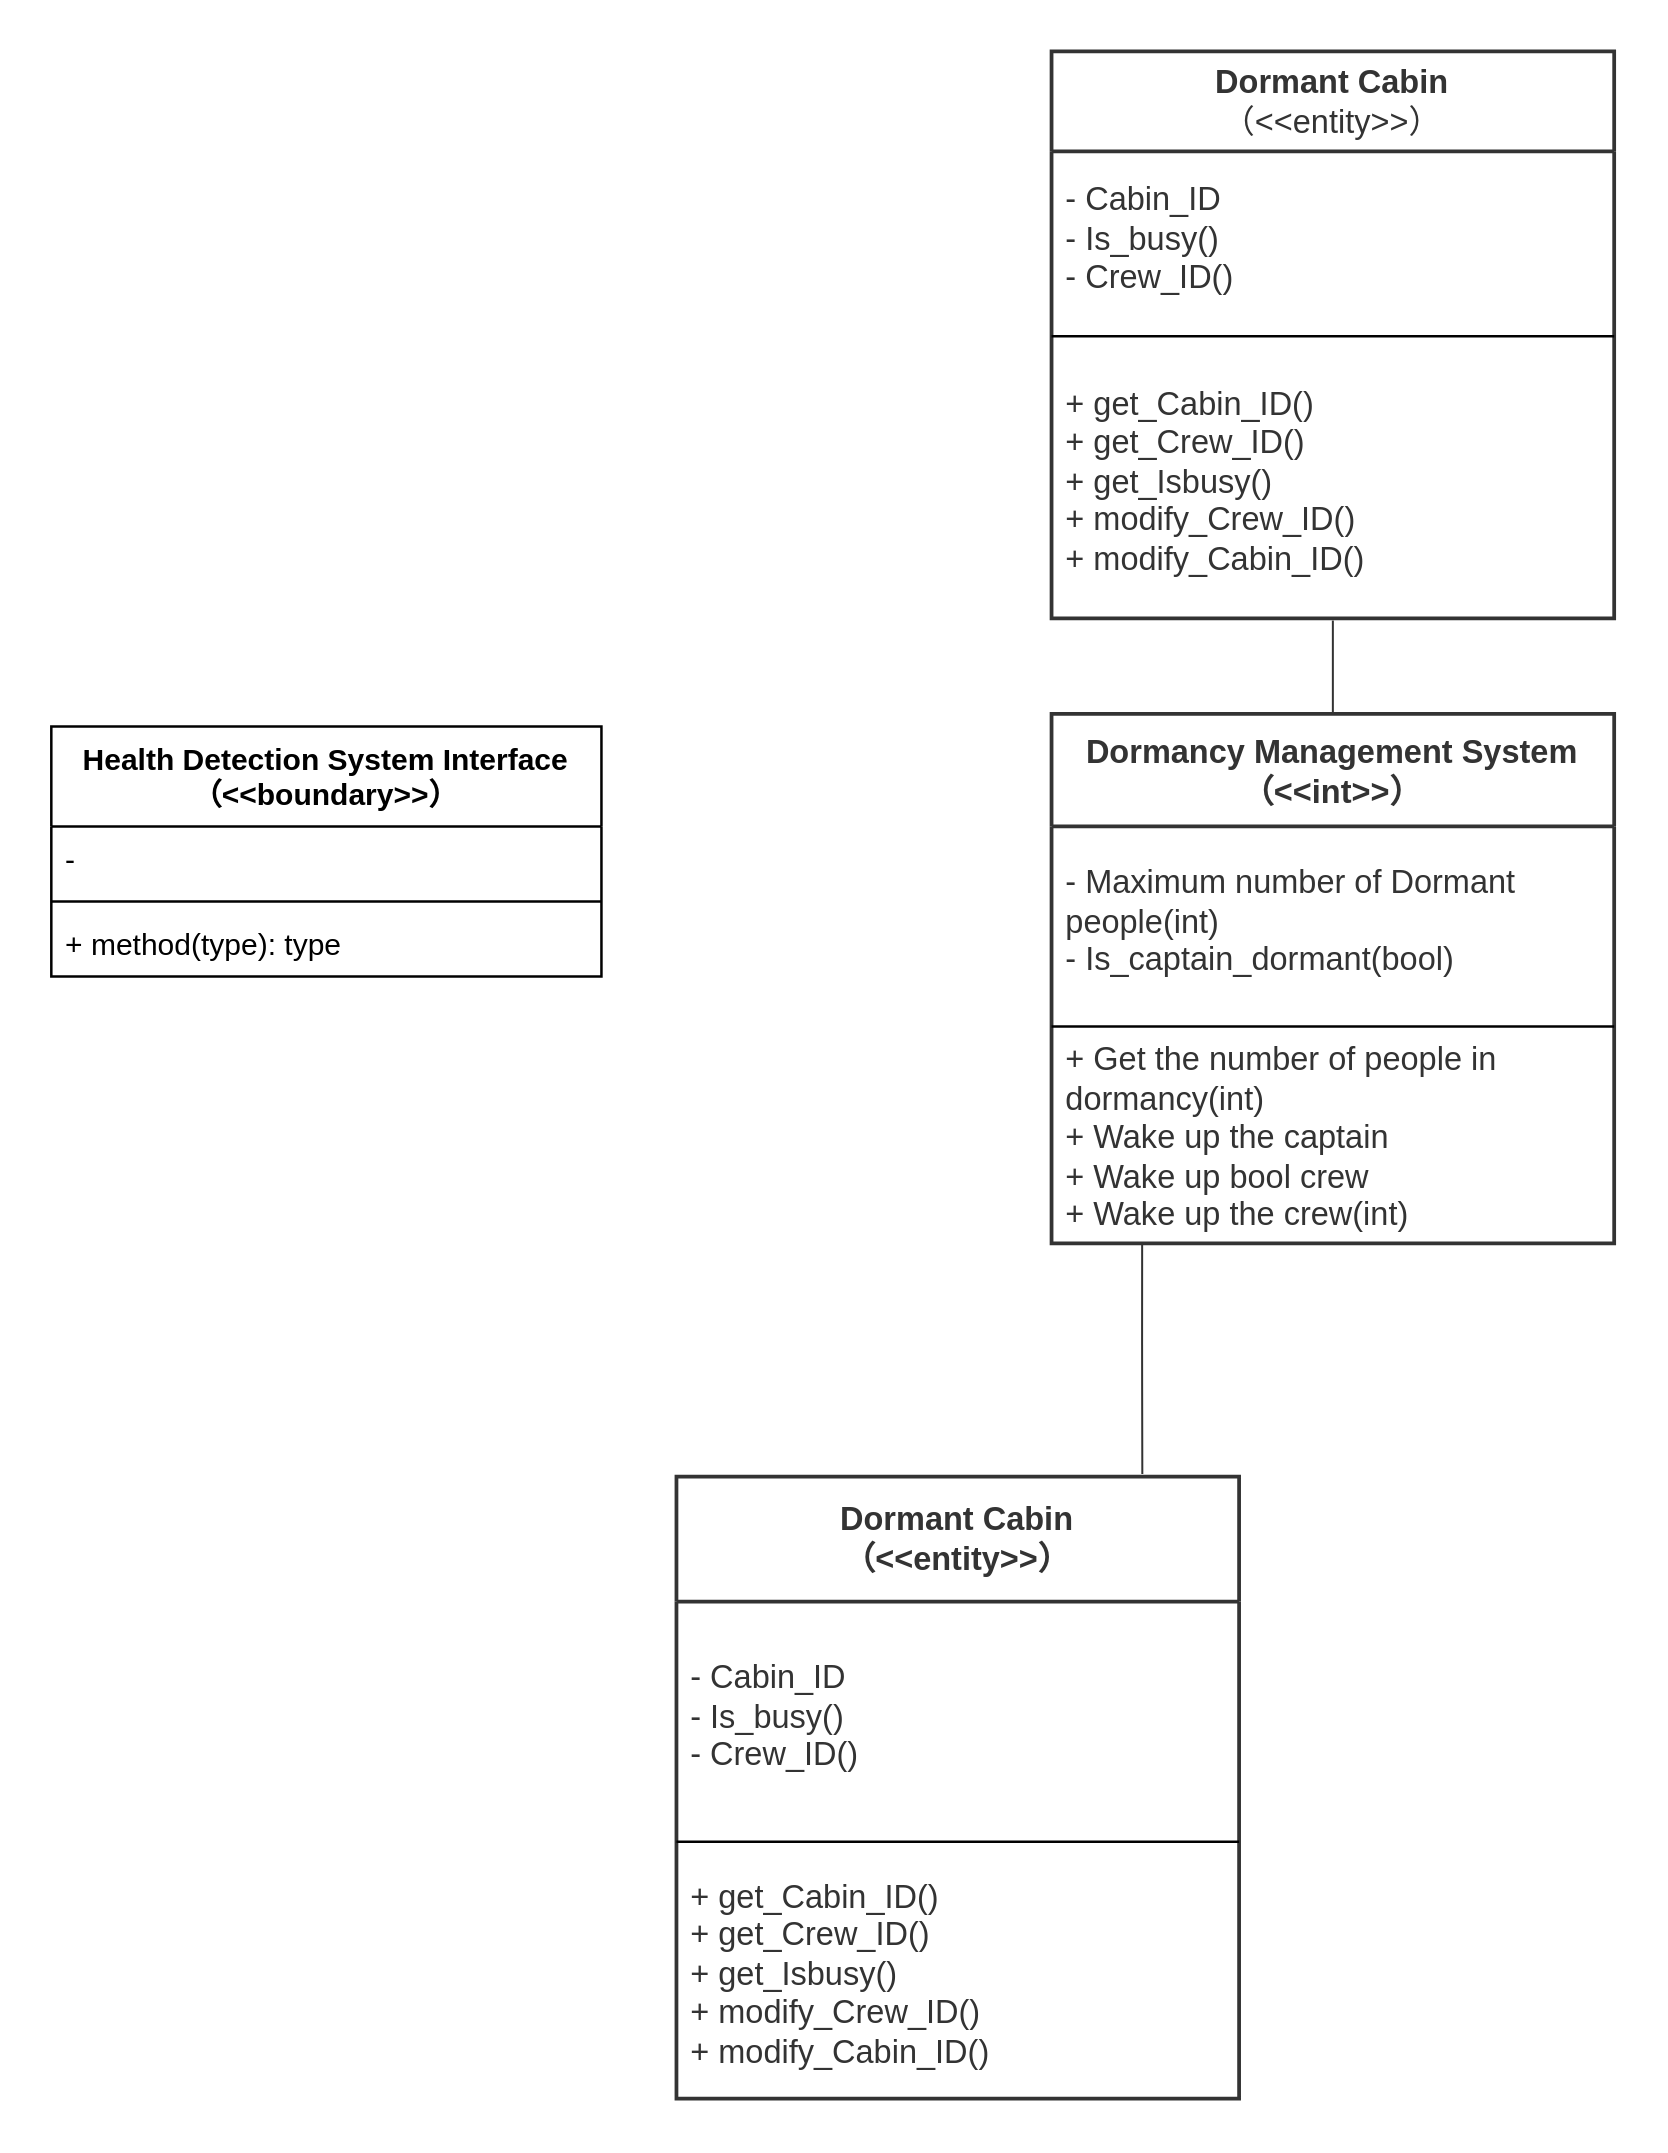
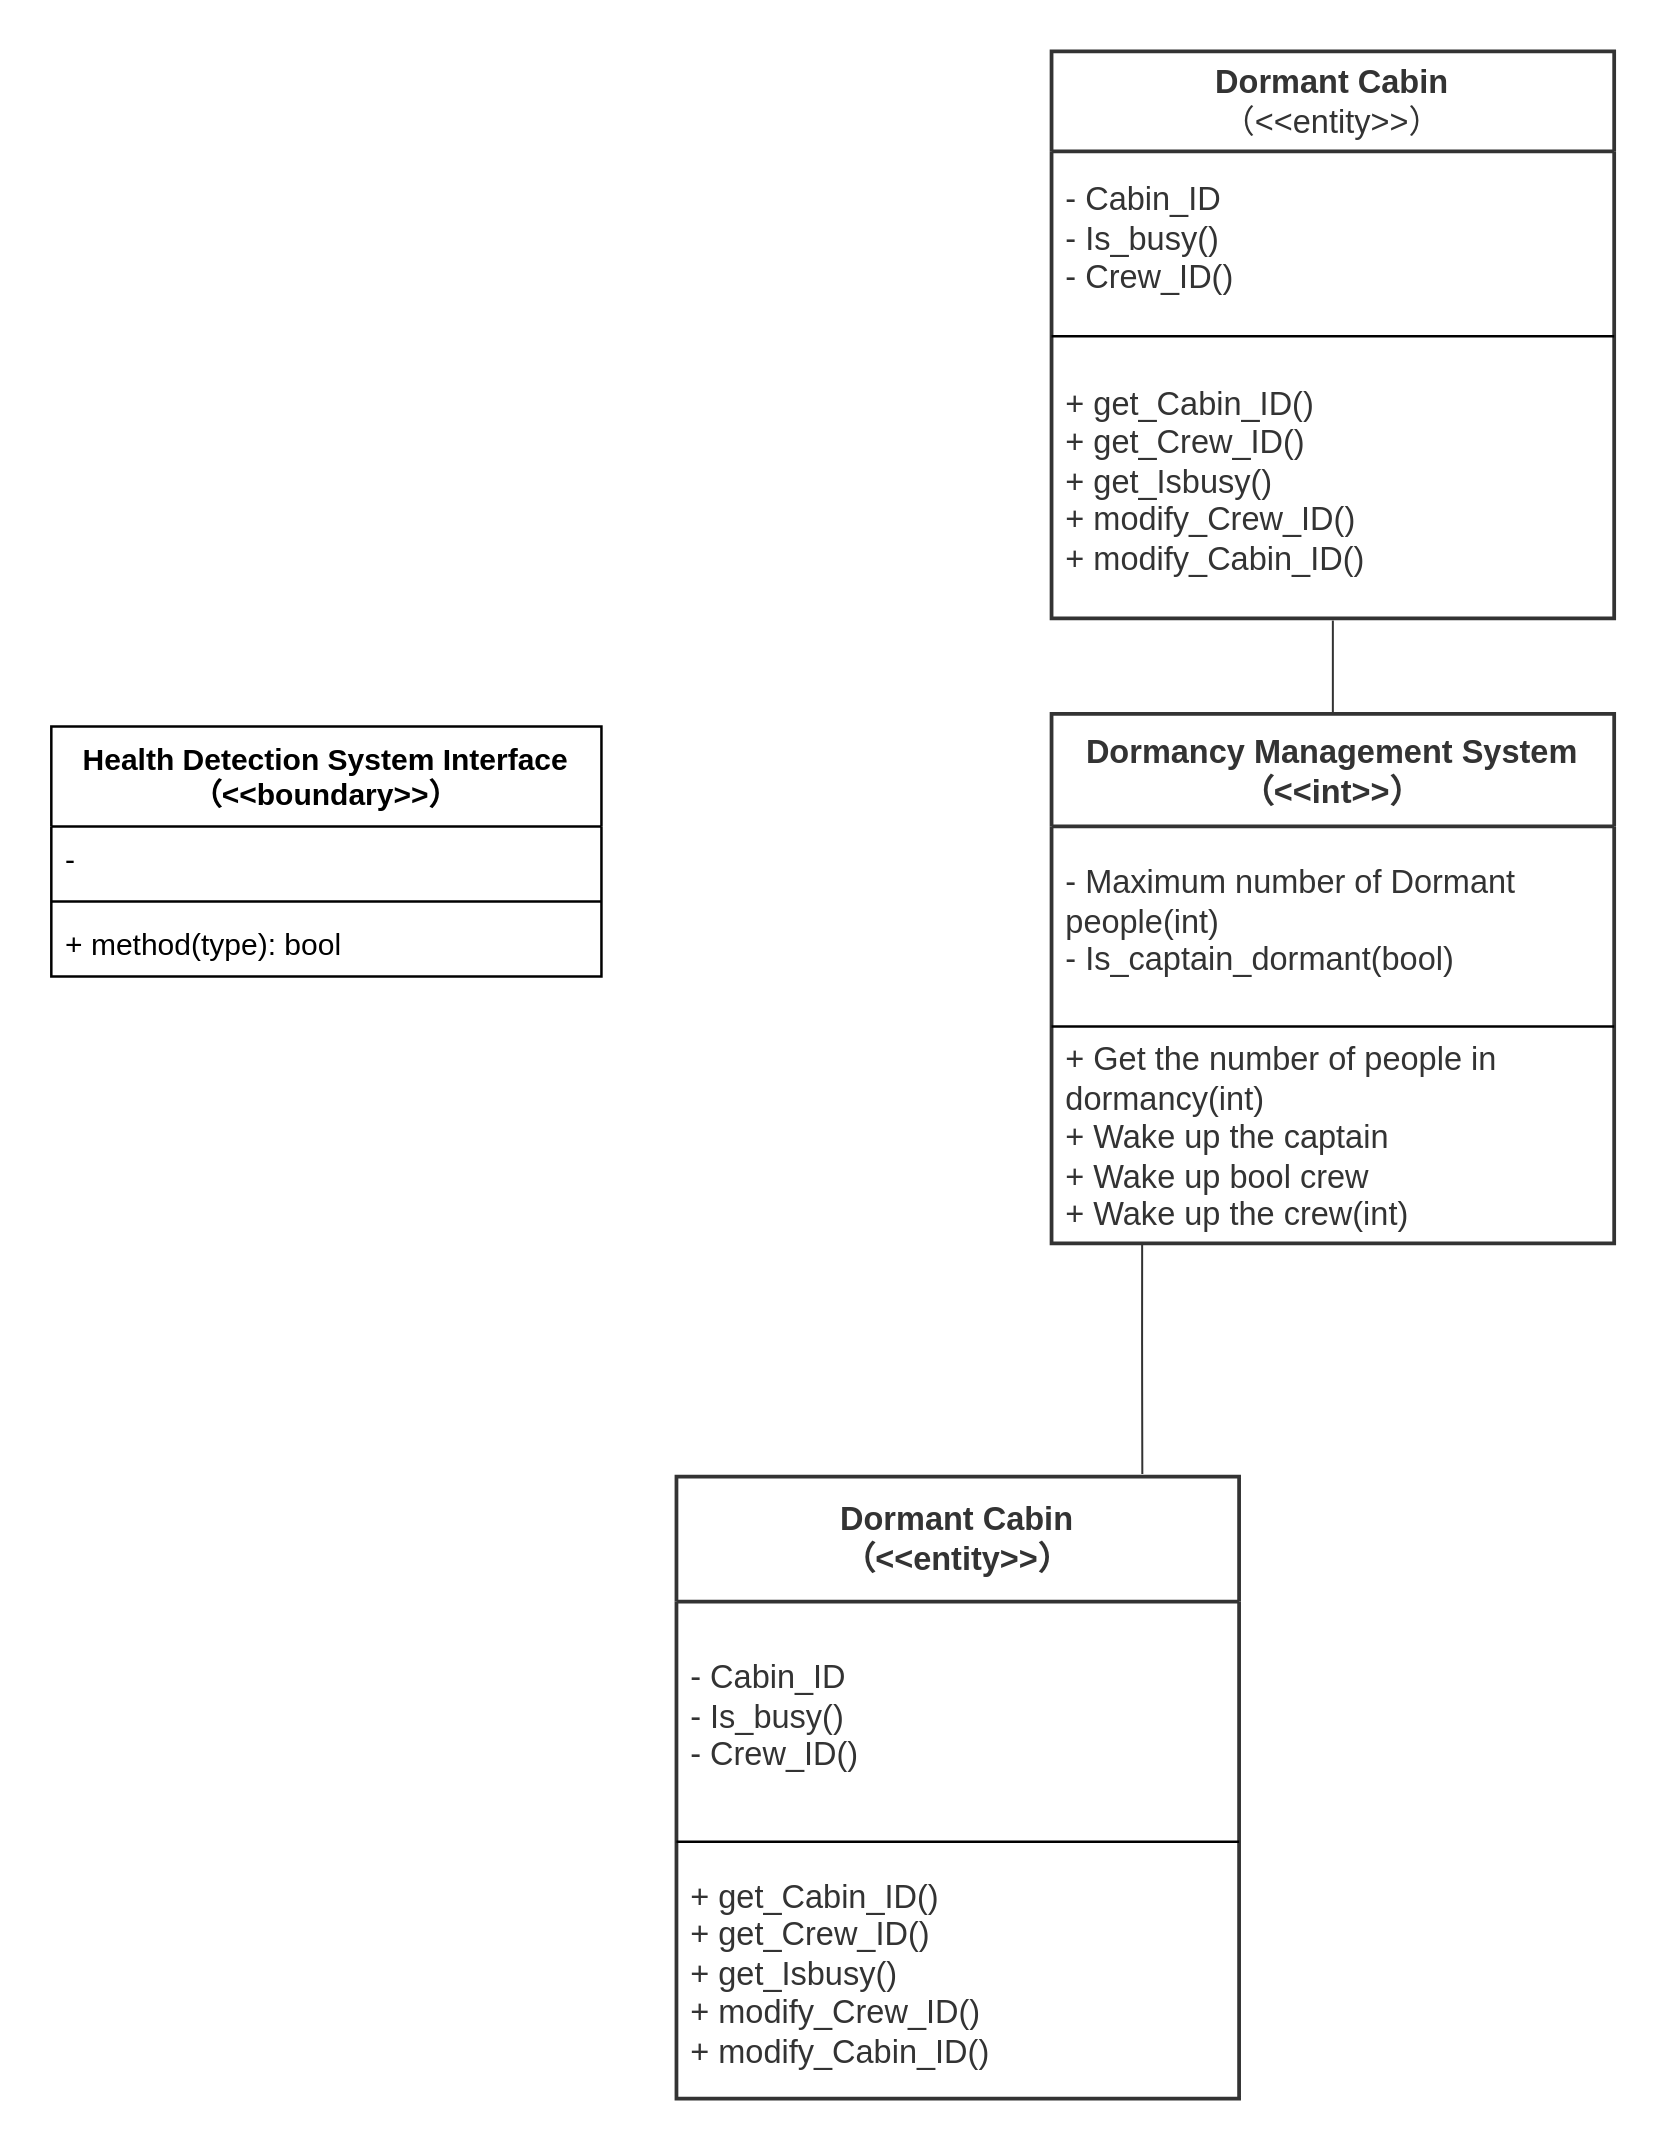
node "+ method(type): type": label "+ method(type): type" -> "+ method(type): bool"
